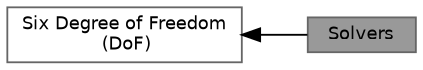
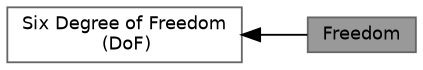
node "Solvers": label "Solvers" -> "Freedom"
